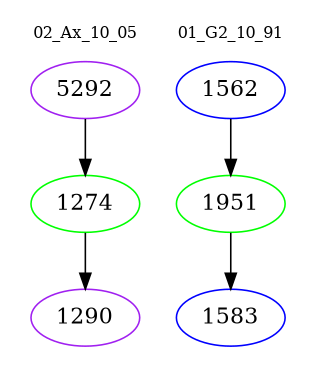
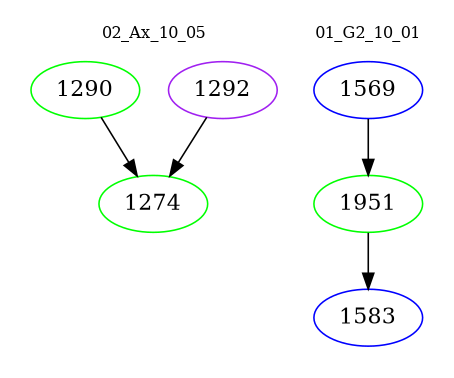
cluster "01_G2_10_91": label "01_G2_10_91" -> "01_G2_10_01"
node "5292": label "5292" -> "1292"
node "1562": label "1562" -> "1569"
edge "1274" -> "1290": reversed
node "1290": color purple -> green
